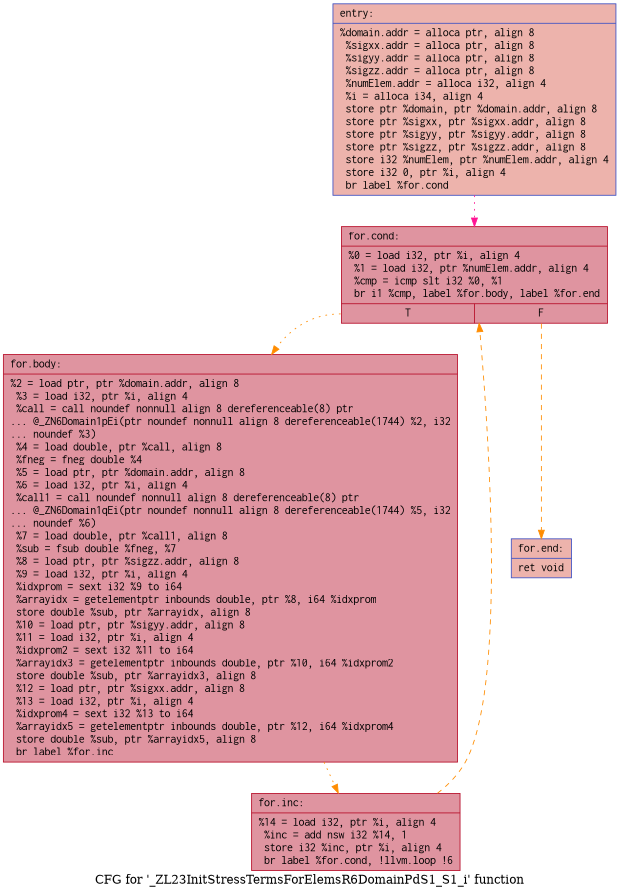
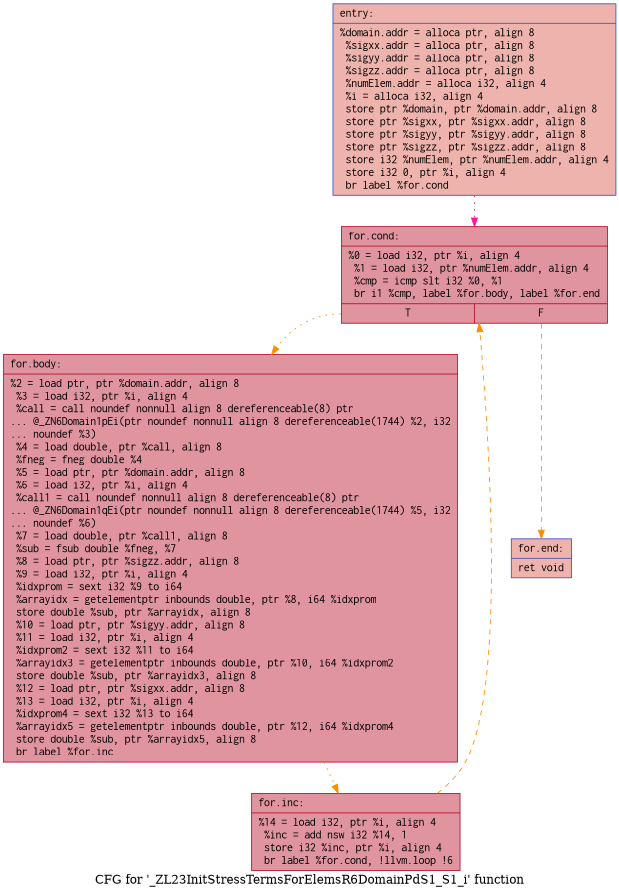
node "entry:": text "%i = alloca i34, align 4" -> "%i = alloca i32, align 4"
